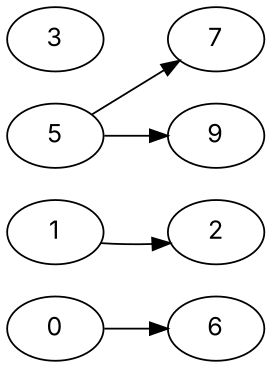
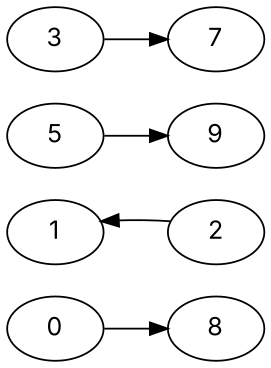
edge "5" -> "7": now "3" -> "7"
edge "1" -> "2": reversed
node "6": label "6" -> "8"
